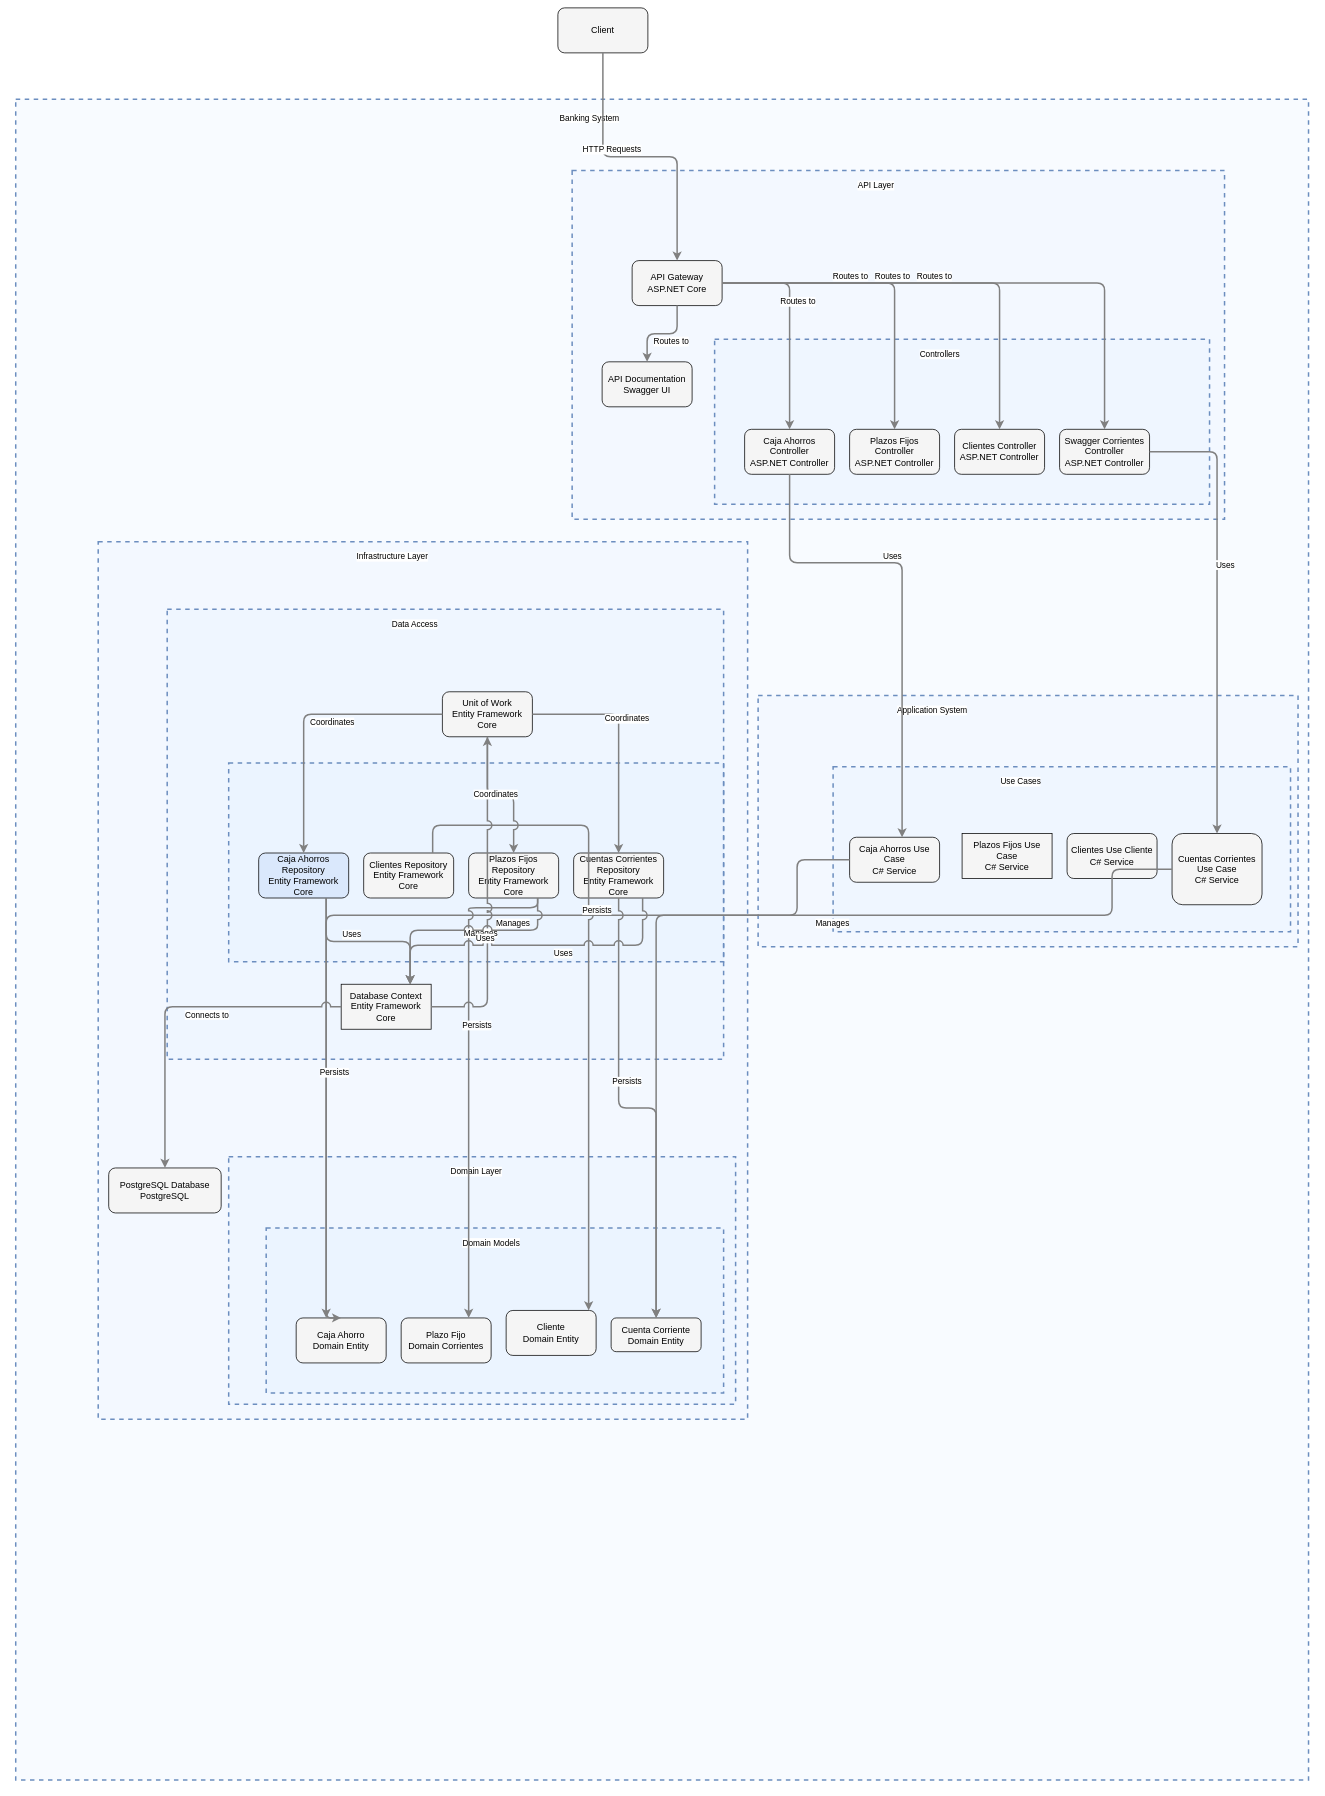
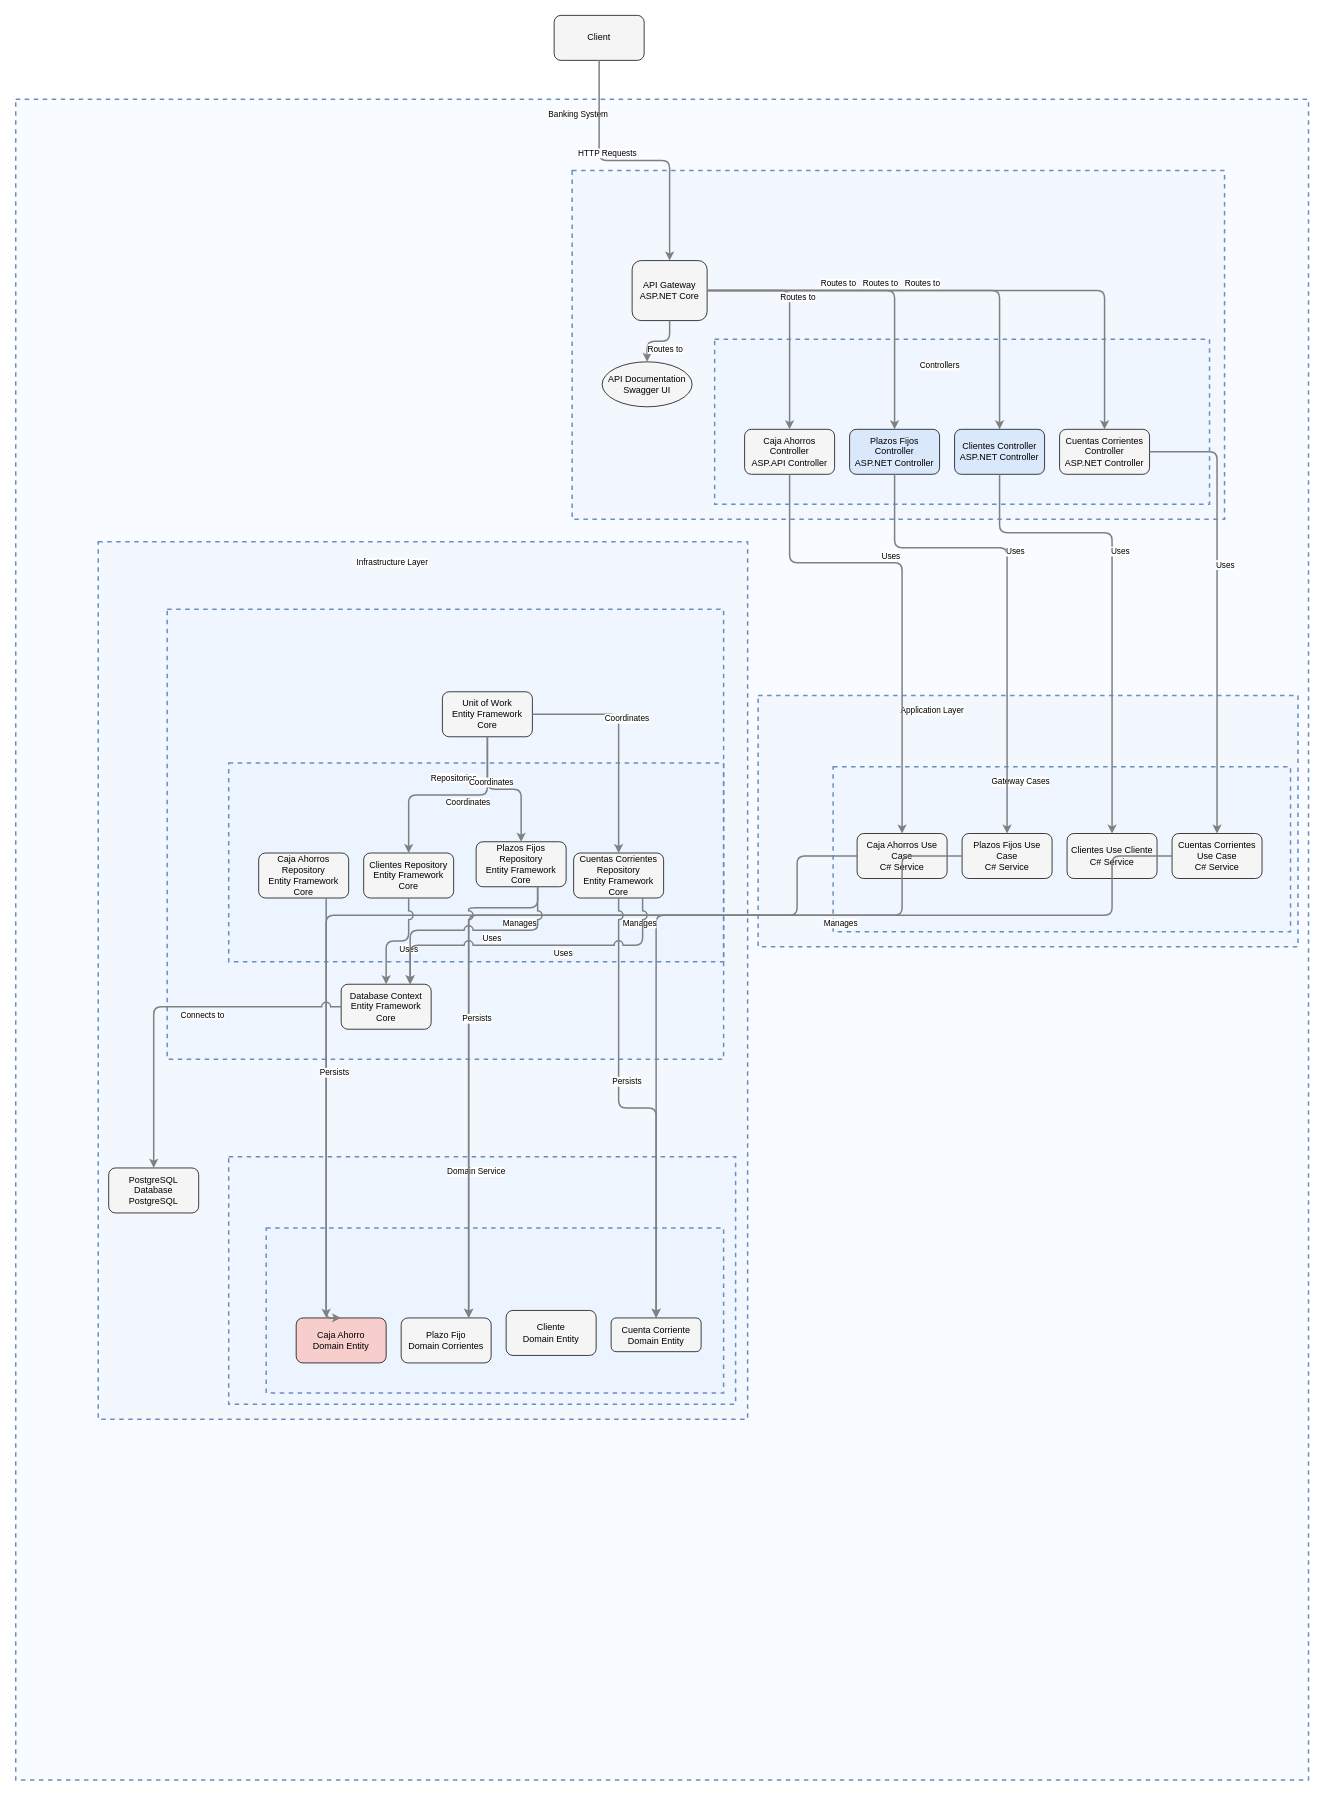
node "Client": moved (603, 30) -> (599, 38)
node "Banking System": moved (589, 118) -> (578, 114)
node "API Layer": removed
node "API Gateway ASP.NET Core": size 90x45 -> 75x60
node "Controllers": moved (939, 354) -> (939, 366)
node "API Documentation Swagger UI": shape rounded rectangle -> ellipse
node "Caja Ahorros Controller ASP.NET Controller": label "Caja Ahorros Controller ASP.NET Controller" -> "Caja Ahorros Controller ASP.API Controller"
node "Plazos Fijos Controller ASP.NET Controller": fillcolor #f5f5f5 -> #dae8fc
node "Clientes Controller ASP.NET Controller": fillcolor #f5f5f5 -> #dae8fc
node "Swagger Corrientes Controller ASP.NET Controller": label "Swagger Corrientes Controller ASP.NET Controller" -> "Cuentas Corrientes Controller ASP.NET Controller"
node "Infrastructure Layer": size 528x18 -> 528x30
edge "Plazos Fijos Controller ASP.NET Controller" -> "Plazos Fijos Use Case C# Service": added, label "Uses"
edge "Clientes Controller ASP.NET Controller" -> "Clientes Use Cliente C# Service": added, label "Uses"
node "Data Access": removed
node "Application System": label "Application System" -> "Application Layer"
edge "Unit of Work Entity Framework Core" -> "Caja Ahorros Repository Entity Framework Core": removed, label "Coordinates"
node "Repositories": added
node "Use Cases": label "Use Cases" -> "Gateway Cases"
edge "Unit of Work Entity Framework Core" -> "Clientes Repository Entity Framework Core": added, label "Coordinates"
node "Plazos Fijos Use Case C# Service": shape rectangle -> rounded rectangle
node "Caja Ahorros Use Case C# Service": moved (894, 860) -> (902, 856)
node "Cuentas Corrientes Use Case C# Service": size 90x71 -> 90x45
node "Caja Ahorros Repository Entity Framework Core": fillcolor #dae8fc -> #f5f5f5
node "Plazos Fijos Repository Entity Framework Core": moved (513, 876) -> (521, 864)
edge "Plazos Fijos Use Case C# Service" -> "Plazo Fijo Domain Corrientes": added, label "Manages"
edge "Clientes Repository Entity Framework Core" -> "Database Context Entity Framework Core": added, label "Uses"
edge "Database Context Entity Framework Core" -> "Unit of Work Entity Framework Core": removed, label "Manages"
edge "Caja Ahorros Repository Entity Framework Core" -> "Database Context Entity Framework Core": removed, label "Uses"
edge "Clientes Repository Entity Framework Core" -> "Cliente Domain Entity": removed, label "Persists"
node "Database Context Entity Framework Core": shape rectangle -> rounded rectangle
node "Domain Layer": label "Domain Layer" -> "Domain Service"
node "PostgreSQL Database PostgreSQL": size 113x45 -> 90x45
node "Domain Models": removed
node "Caja Ahorro Domain Entity": fillcolor #f5f5f5 -> #f8cecc
